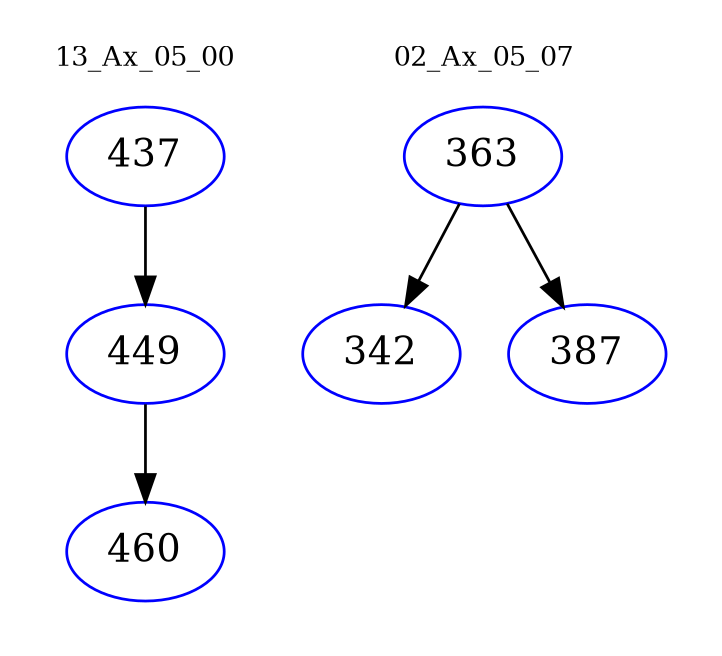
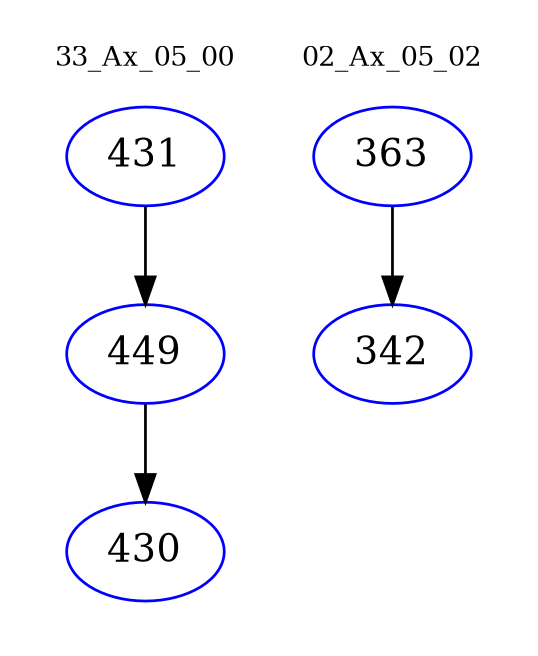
cluster "13_Ax_05_00": label "13_Ax_05_00" -> "33_Ax_05_00"
cluster "02_Ax_05_07": label "02_Ax_05_07" -> "02_Ax_05_02"
node "437": label "437" -> "431"
node "387": removed
node "460": label "460" -> "430"
